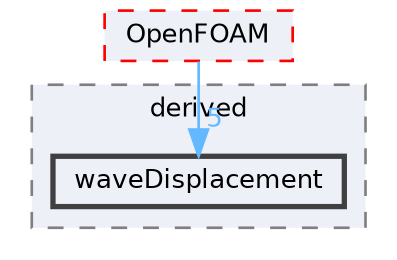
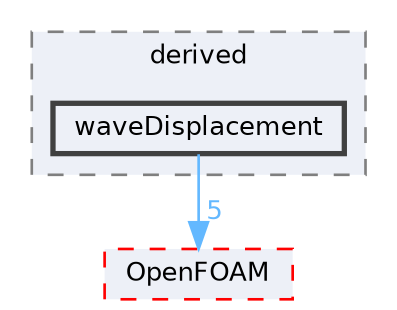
edge "OpenFOAM" -> "waveDisplacement": reversed
